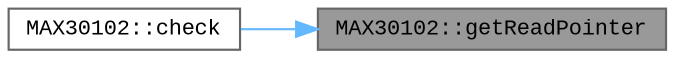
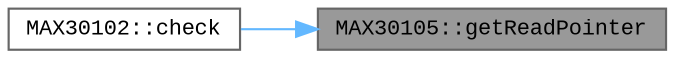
node "MAX30102::getReadPointer": label "MAX30102::getReadPointer" -> "MAX30105::getReadPointer"
